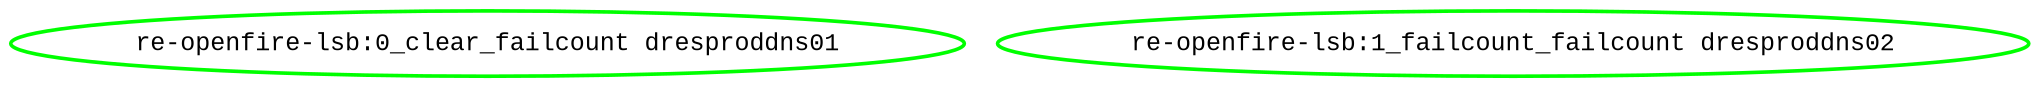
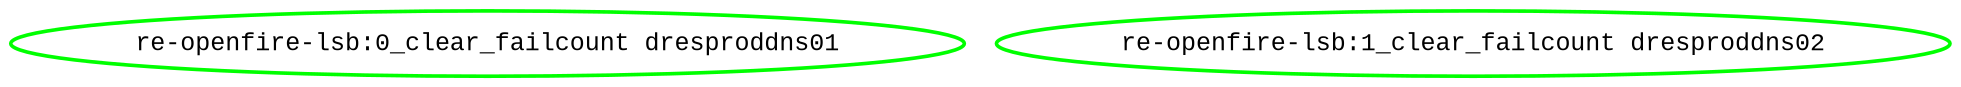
node "re-openfire-lsb:1_failcount_failcount dresproddns02": label "re-openfire-lsb:1_failcount_failcount dresproddns02" -> "re-openfire-lsb:1_clear_failcount dresproddns02"
